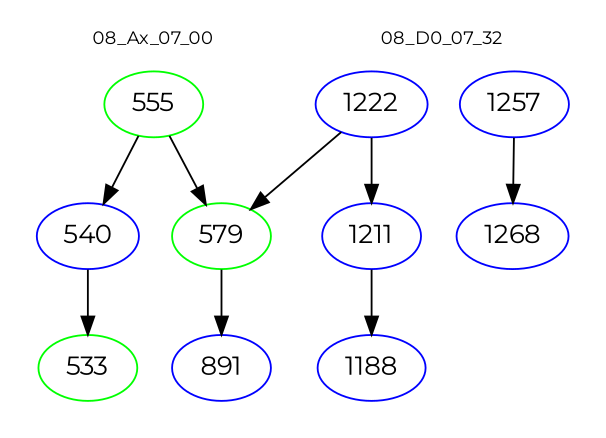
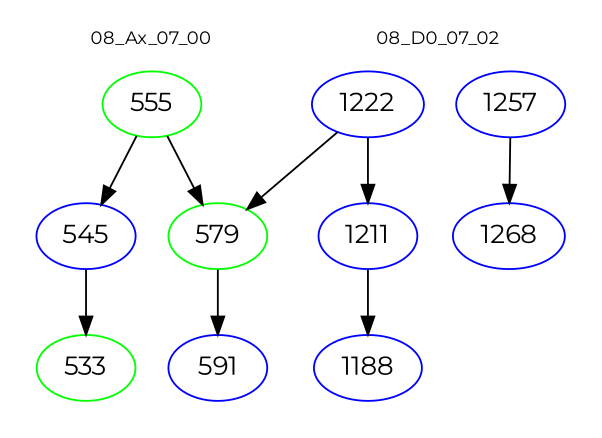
cluster "08_D0_07_32": label "08_D0_07_32" -> "08_D0_07_02"
node "540": label "540" -> "545"
node "891": label "891" -> "591"
